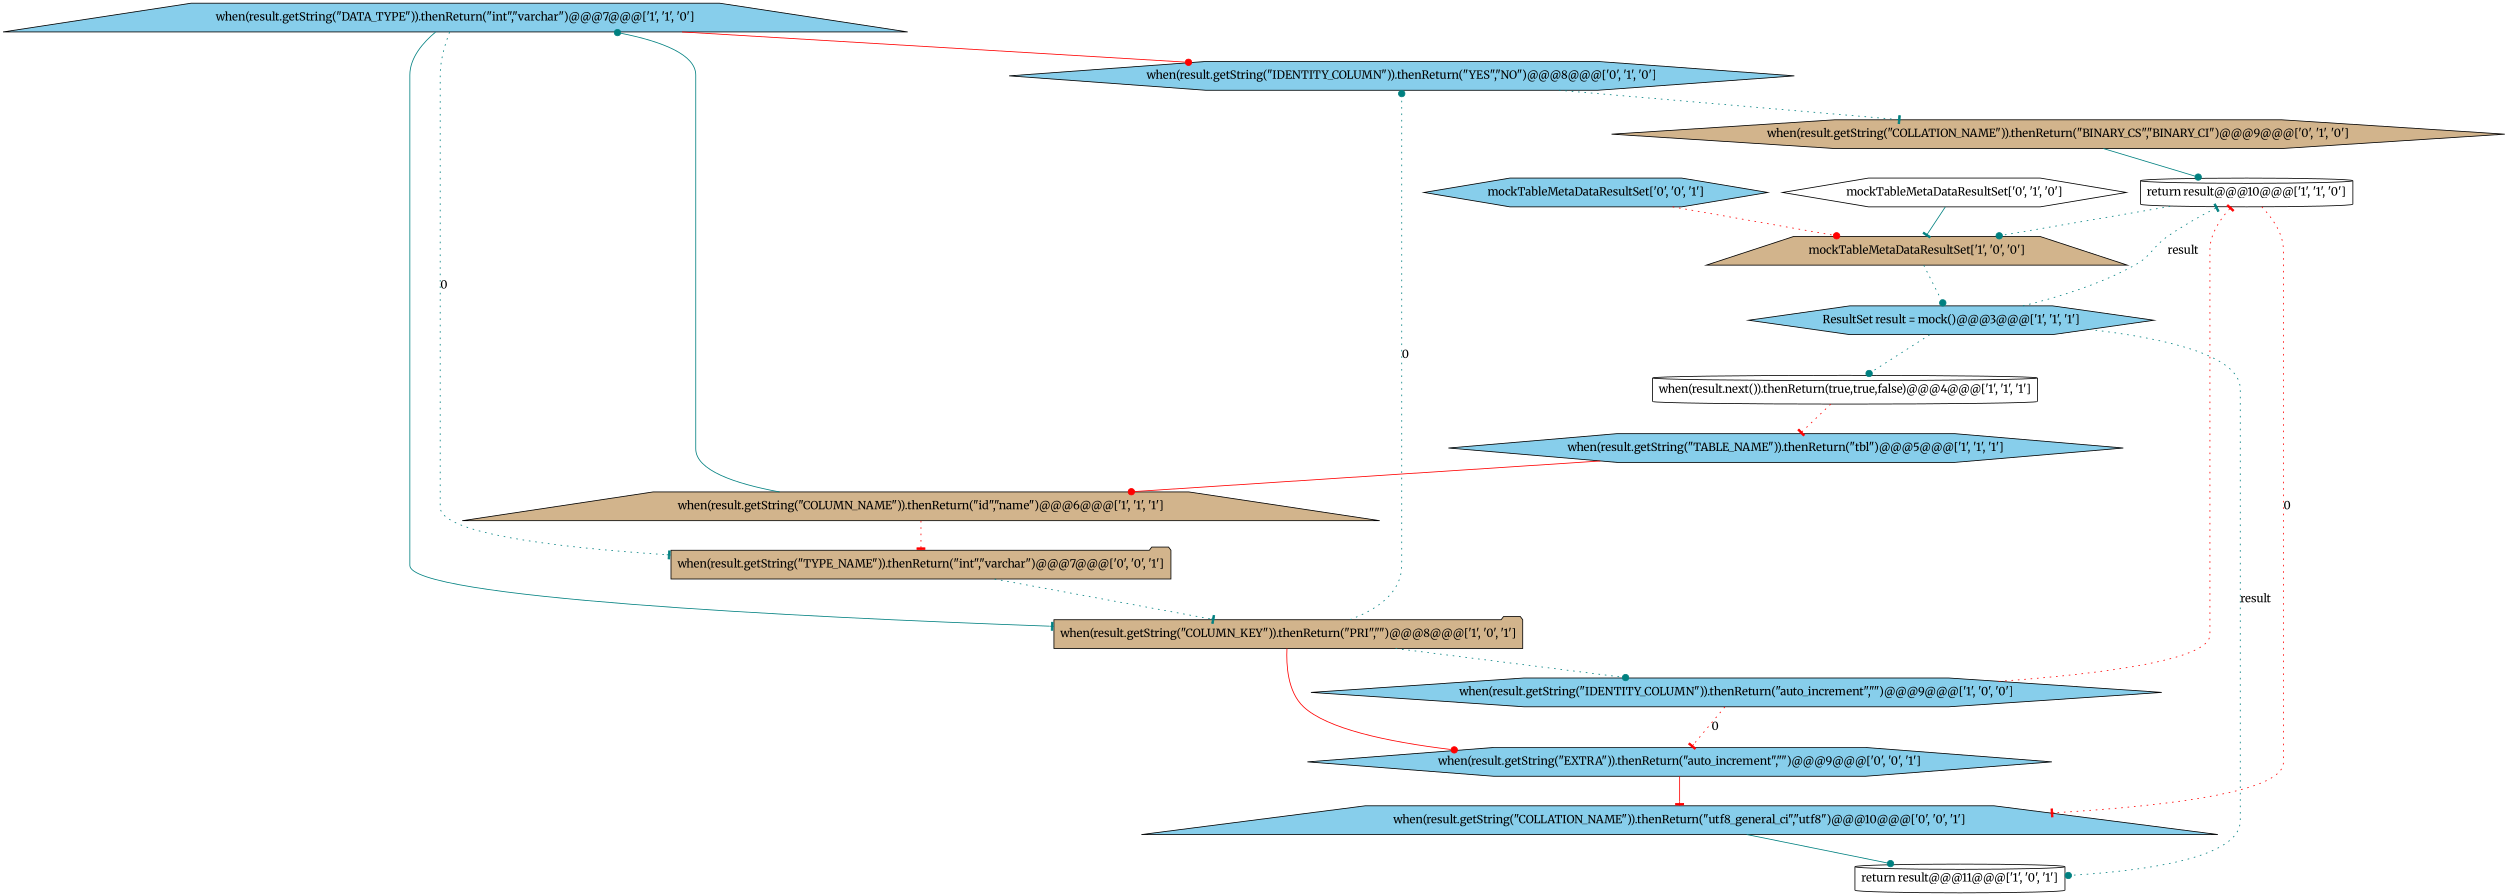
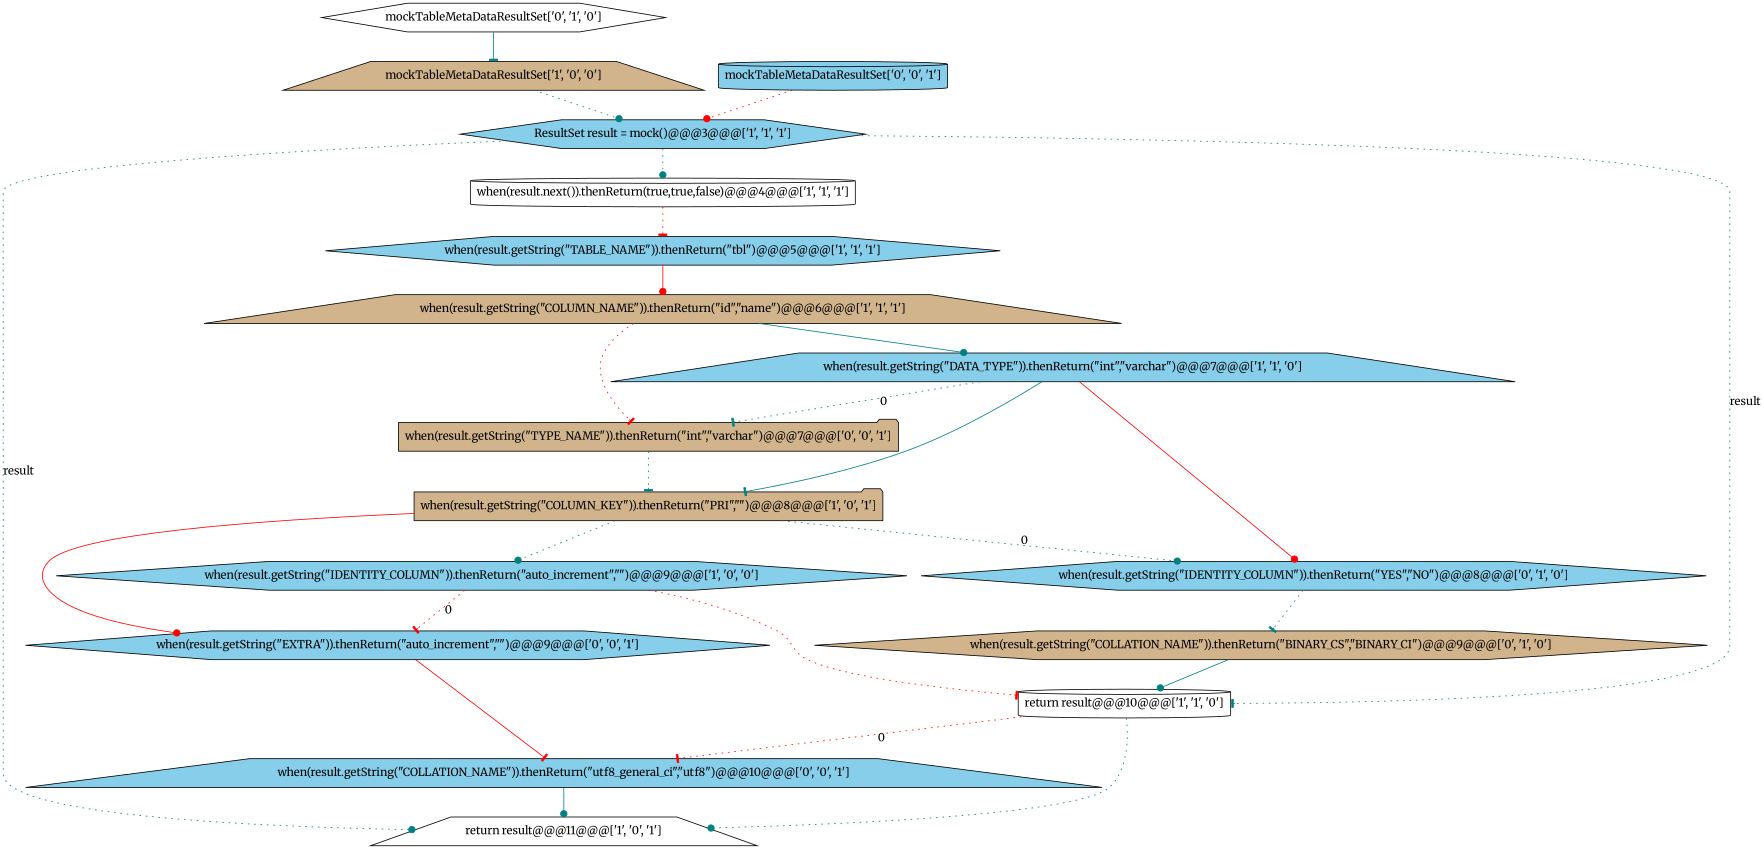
node "mockTableMetaDataResultSet['0', '0', '1']": shape hexagon -> cylinder
edge "mockTableMetaDataResultSet['0', '0', '1']" -> "mockTableMetaDataResultSet['1', '0', '0']": now "mockTableMetaDataResultSet['0', '0', '1']" -> "ResultSet result = mock()@@@3@@@['1', '1', '1']"
edge "return result@@@10@@@['1', '1', '0']" -> "mockTableMetaDataResultSet['1', '0', '0']": now "return result@@@10@@@['1', '1', '0']" -> "return result@@@11@@@['1', '0', '1']"
node "return result@@@11@@@['1', '0', '1']": shape cylinder -> trapezium
